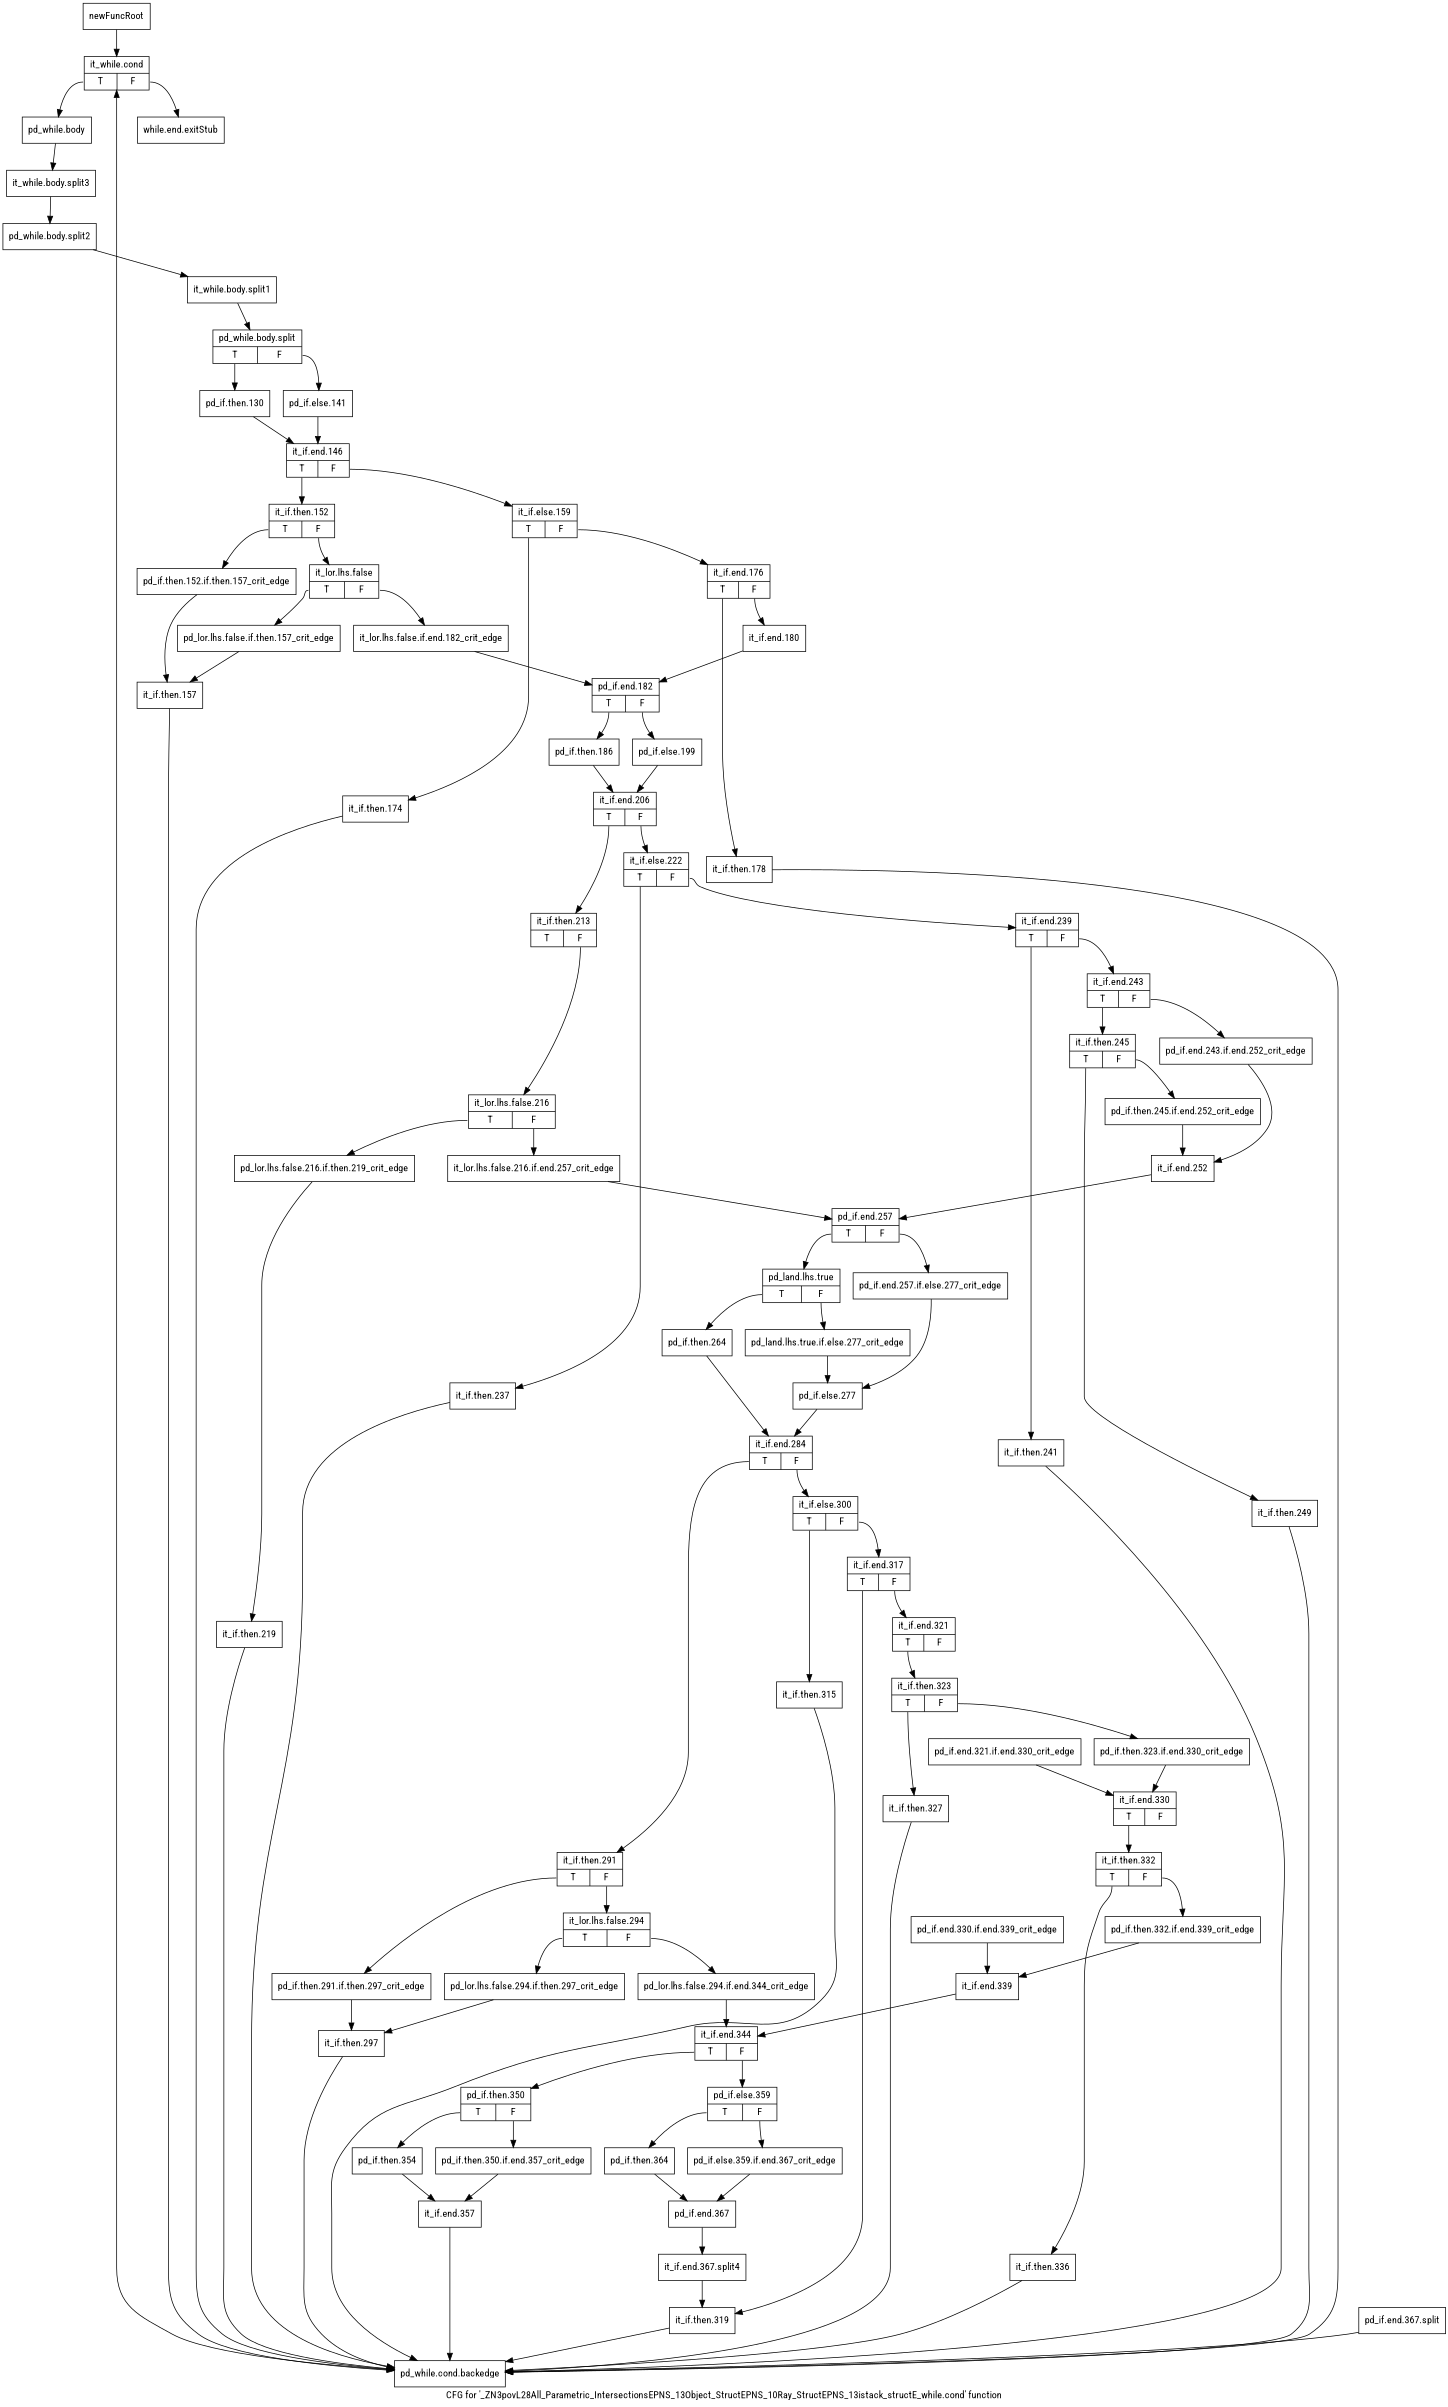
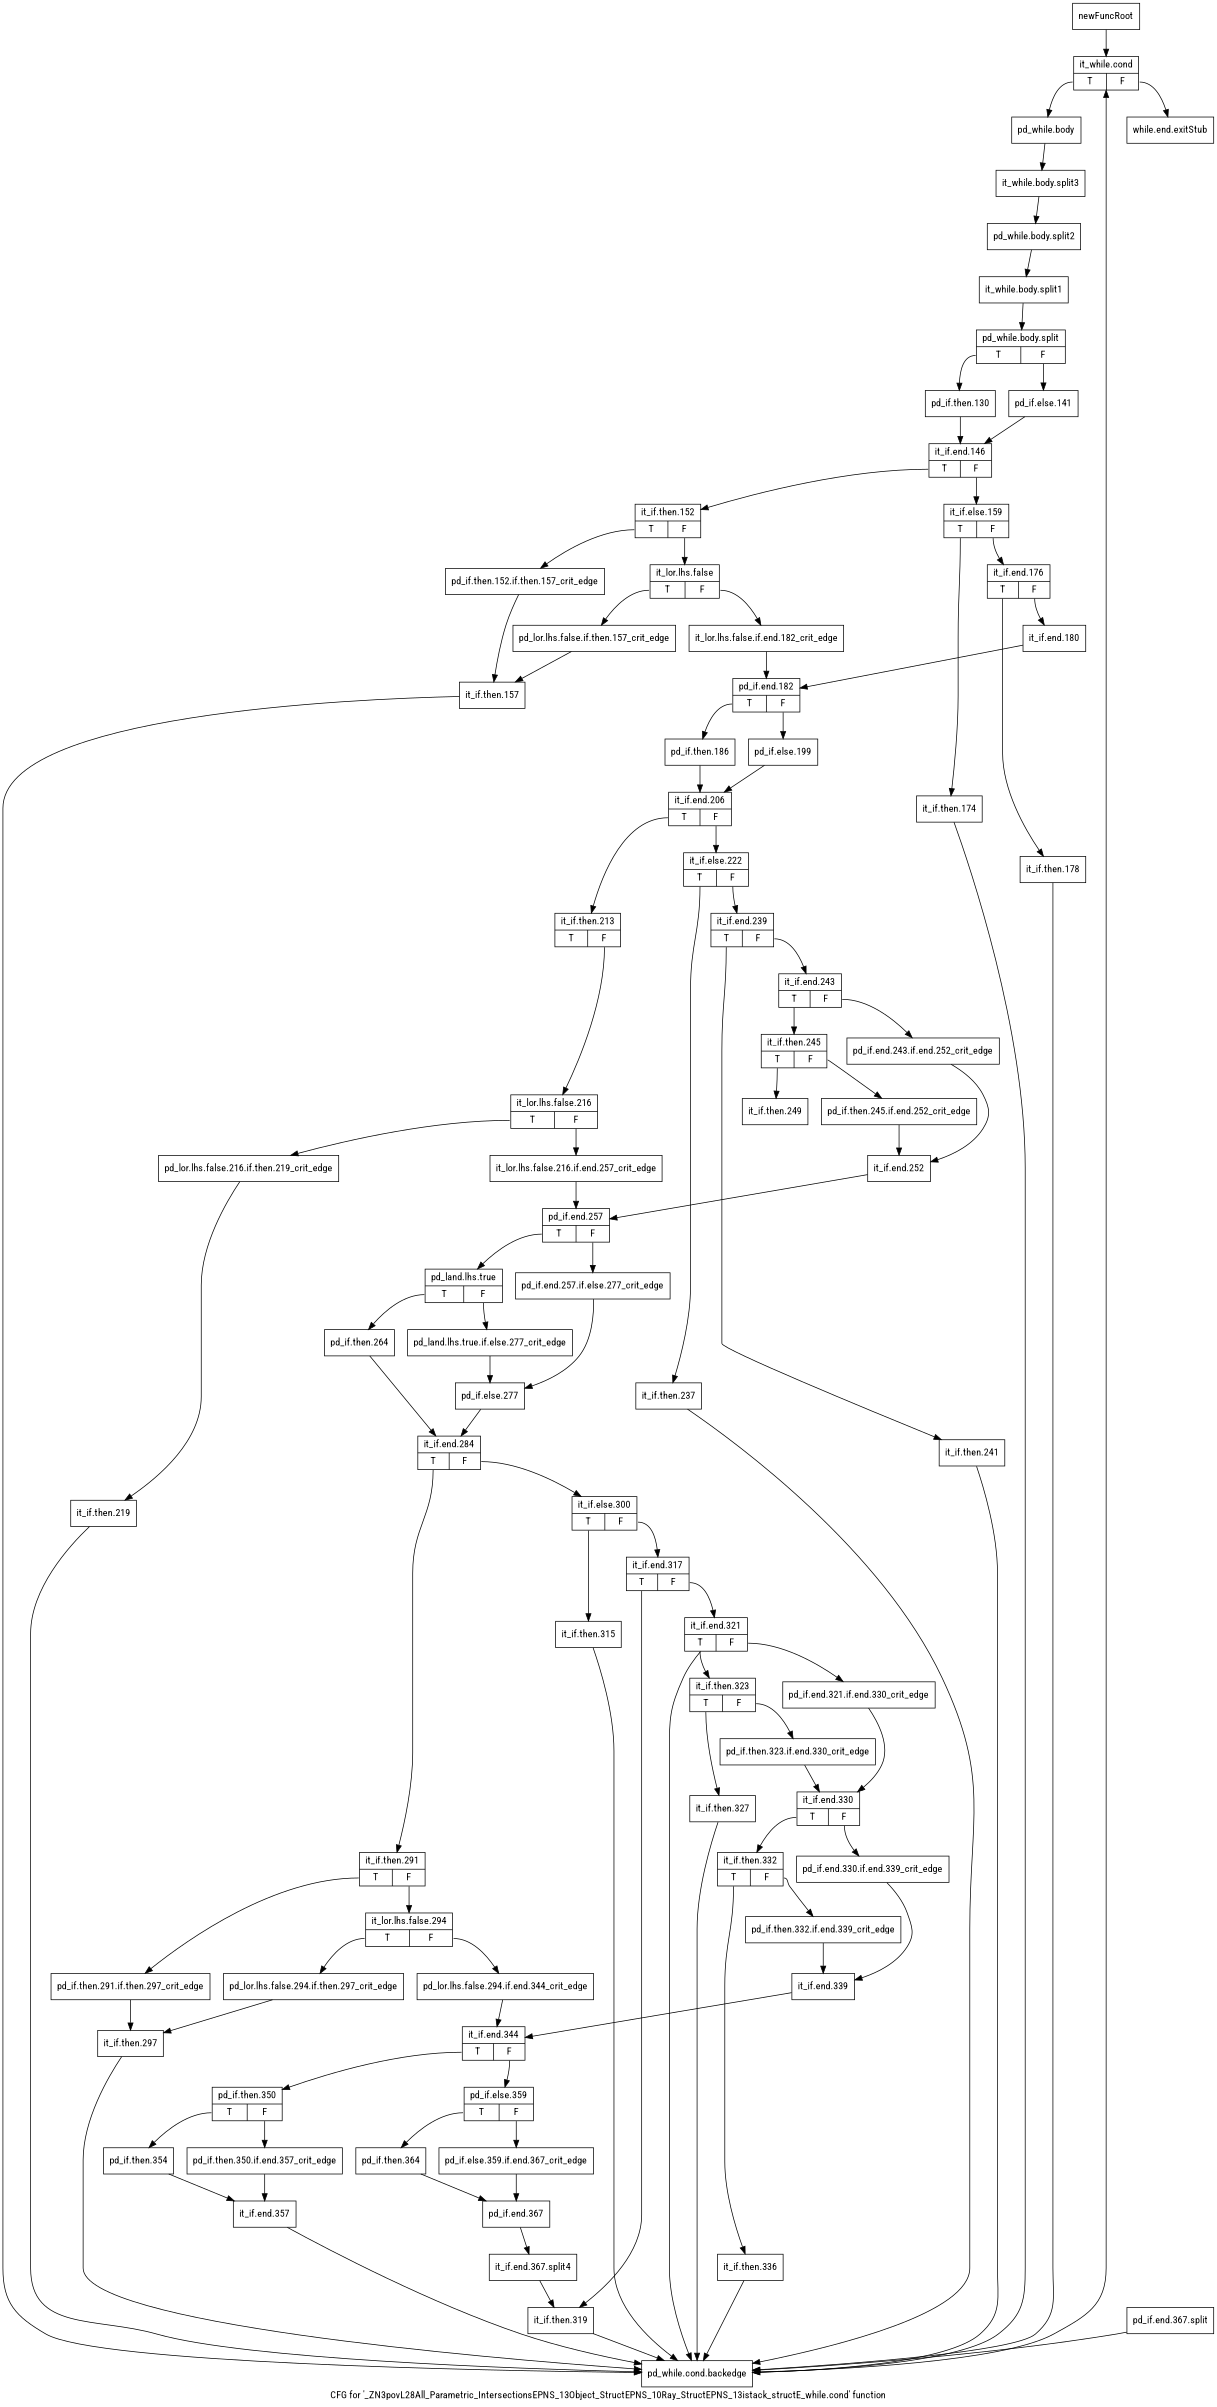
edge "it_if.end.321" -> "pd_if.end.321.if.end.330_crit_edge": added
edge "it_if.end.330" -> "pd_if.end.330.if.end.339_crit_edge": added
edge "it_if.then.249" -> "pd_while.cond.backedge": now "it_if.end.321" -> "pd_while.cond.backedge"
